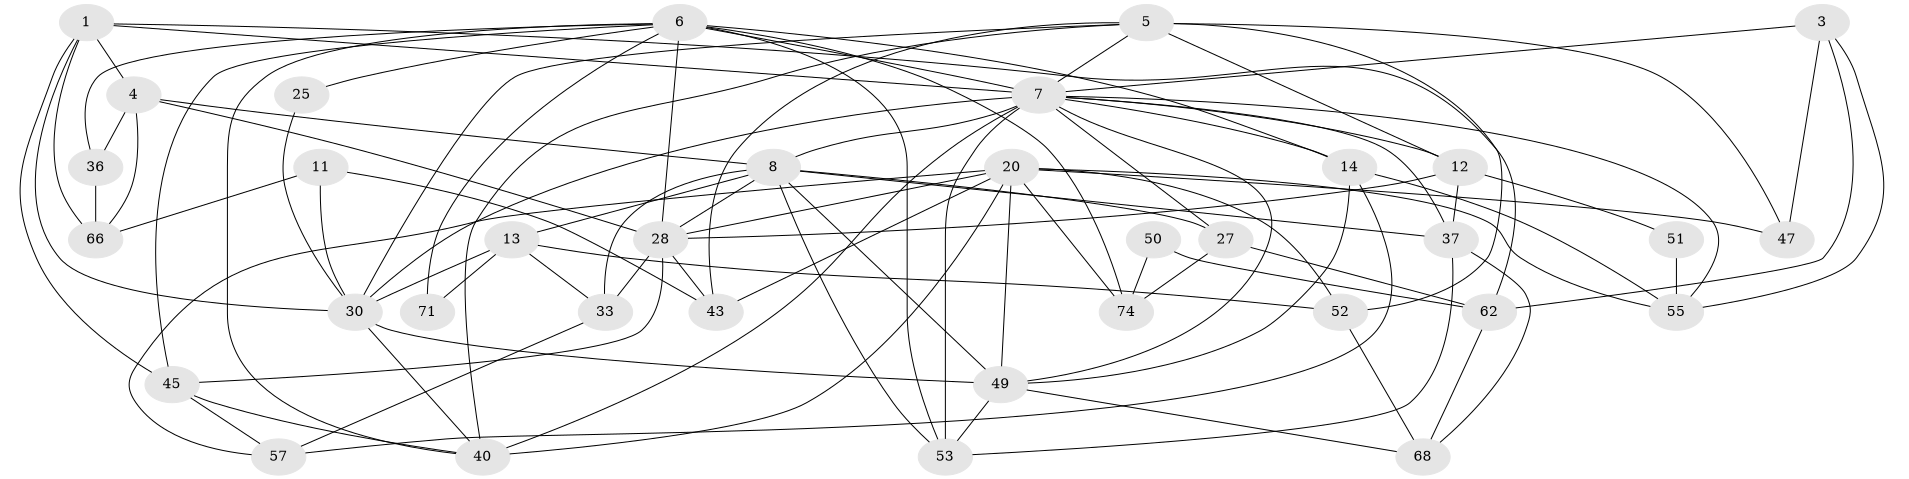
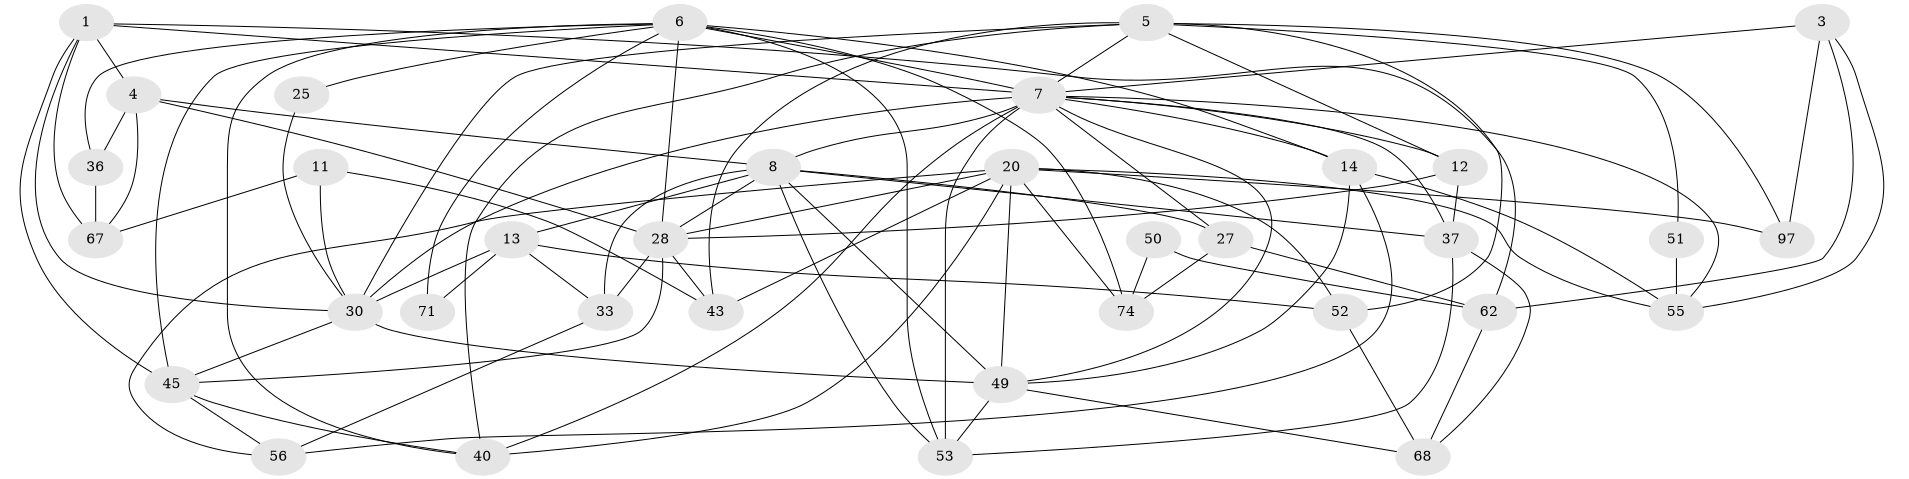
edge "12" -- "51": now "5" -- "51"
node "66": label "66" -> "67"
node "47": label "47" -> "97"
edge "30" -- "40": now "30" -- "45"
node "57": label "57" -> "56"
